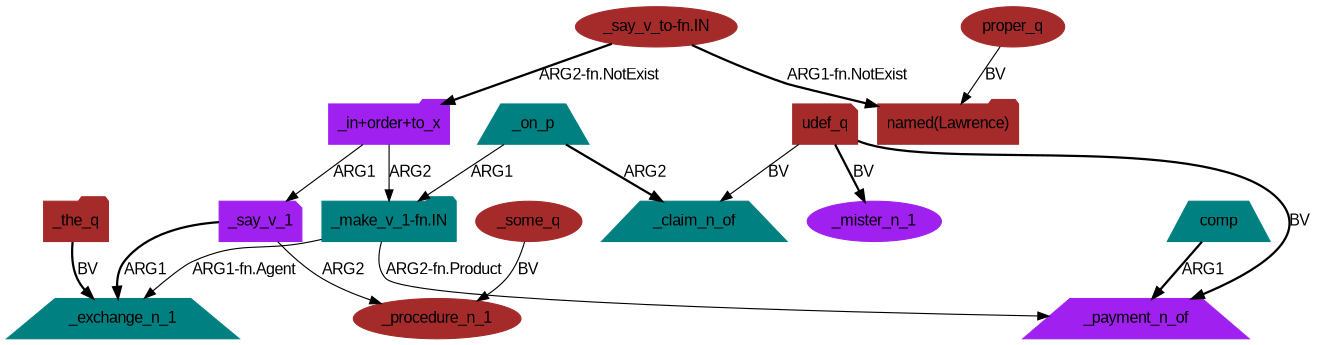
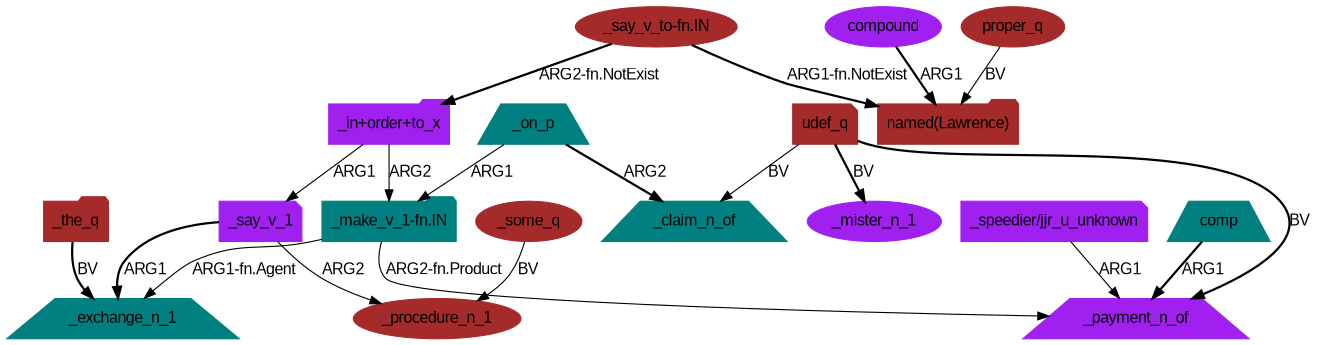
node "compound": added
node "_speedier/jjr_u_unknown": added
